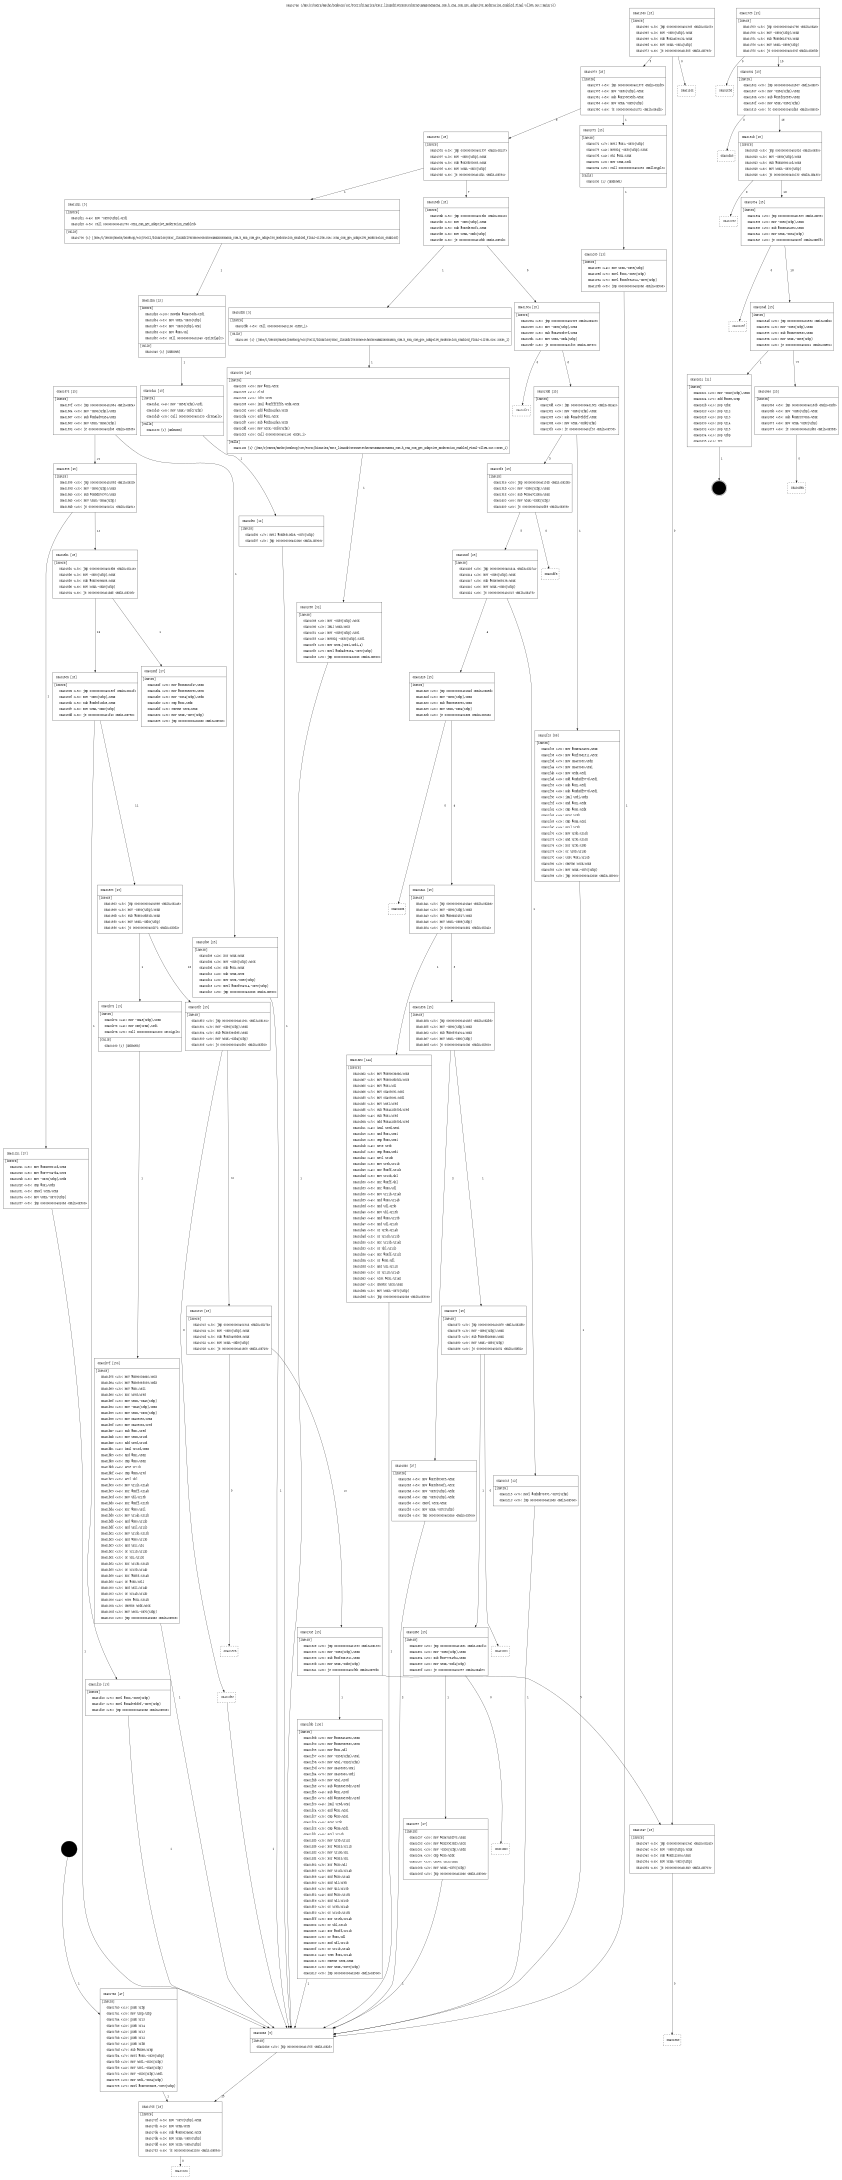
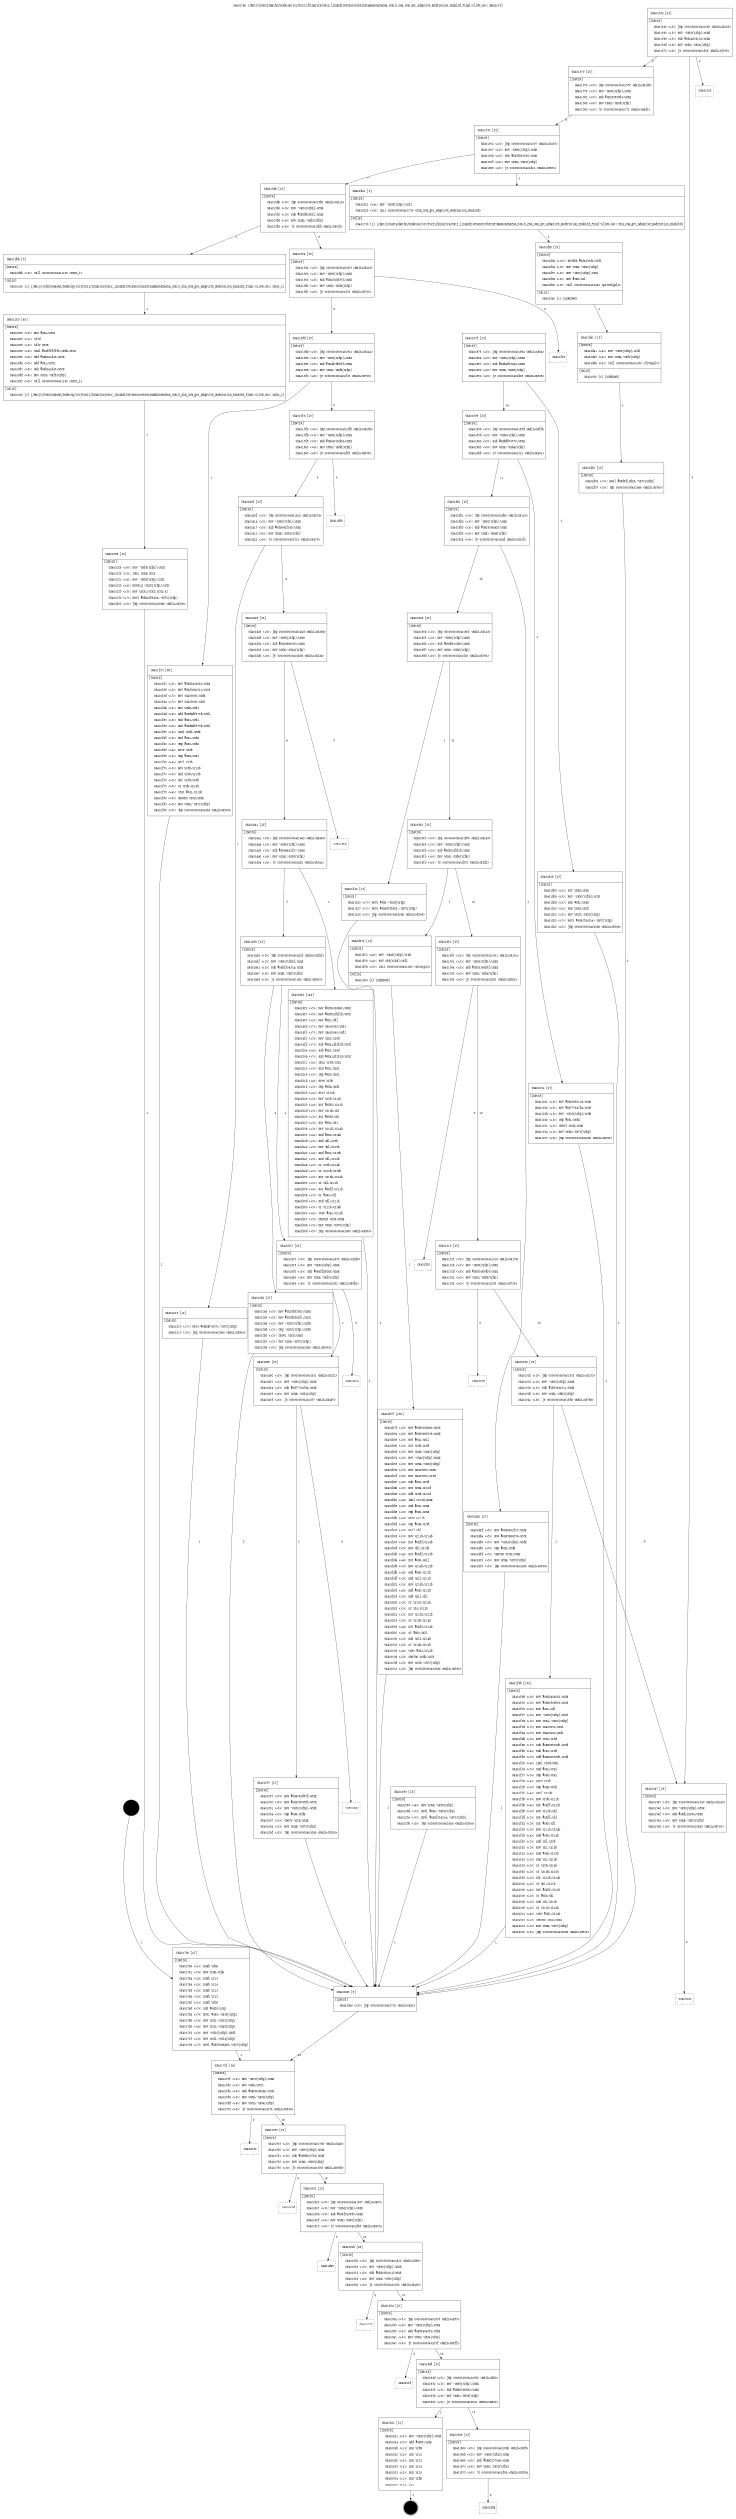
node "0x401c72 [23]": removed
edge "0x401d5c" -> "0x4020a6 [5]": now "0x401aaf [27]" -> "0x4020a6 [5]"
edge "0x4017cf [26]" -> "0x4017e9 [25]": added, label "16"
